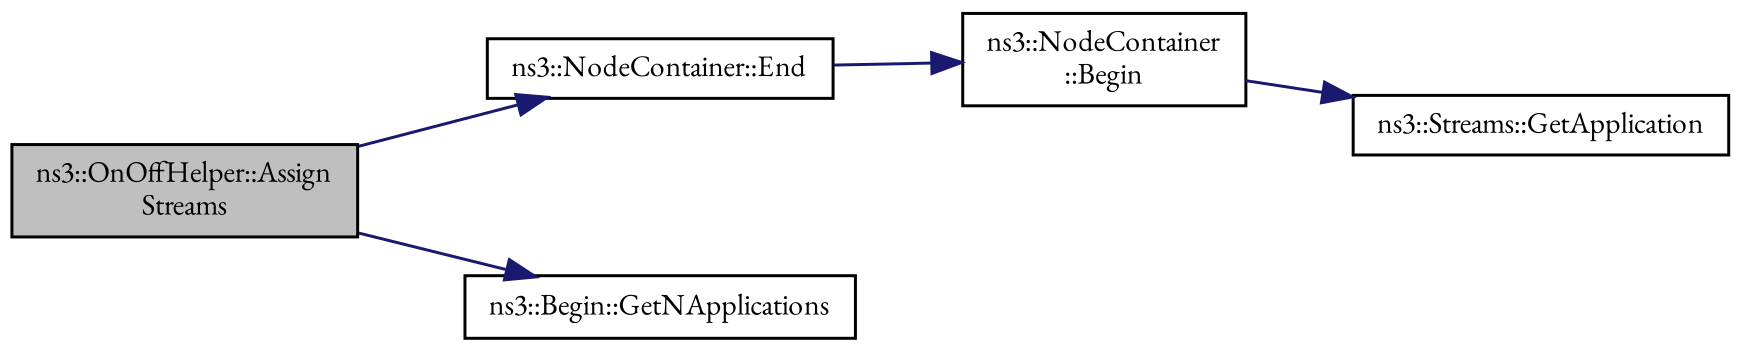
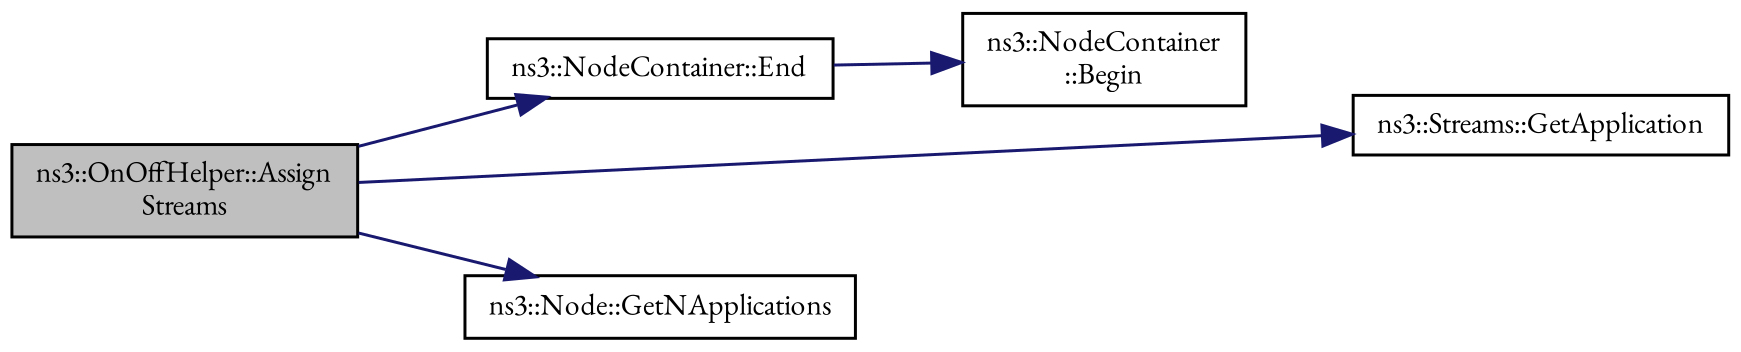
edge "ns3::NodeContainer ::Begin" -> "ns3::Streams::GetApplication": now "ns3::OnOffHelper::Assign Streams" -> "ns3::Streams::GetApplication"
node "ns3::Begin::GetNApplications": label "ns3::Begin::GetNApplications" -> "ns3::Node::GetNApplications"
